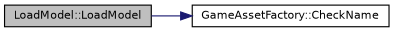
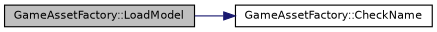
node "LoadModel::LoadModel": label "LoadModel::LoadModel" -> "GameAssetFactory::LoadModel"
